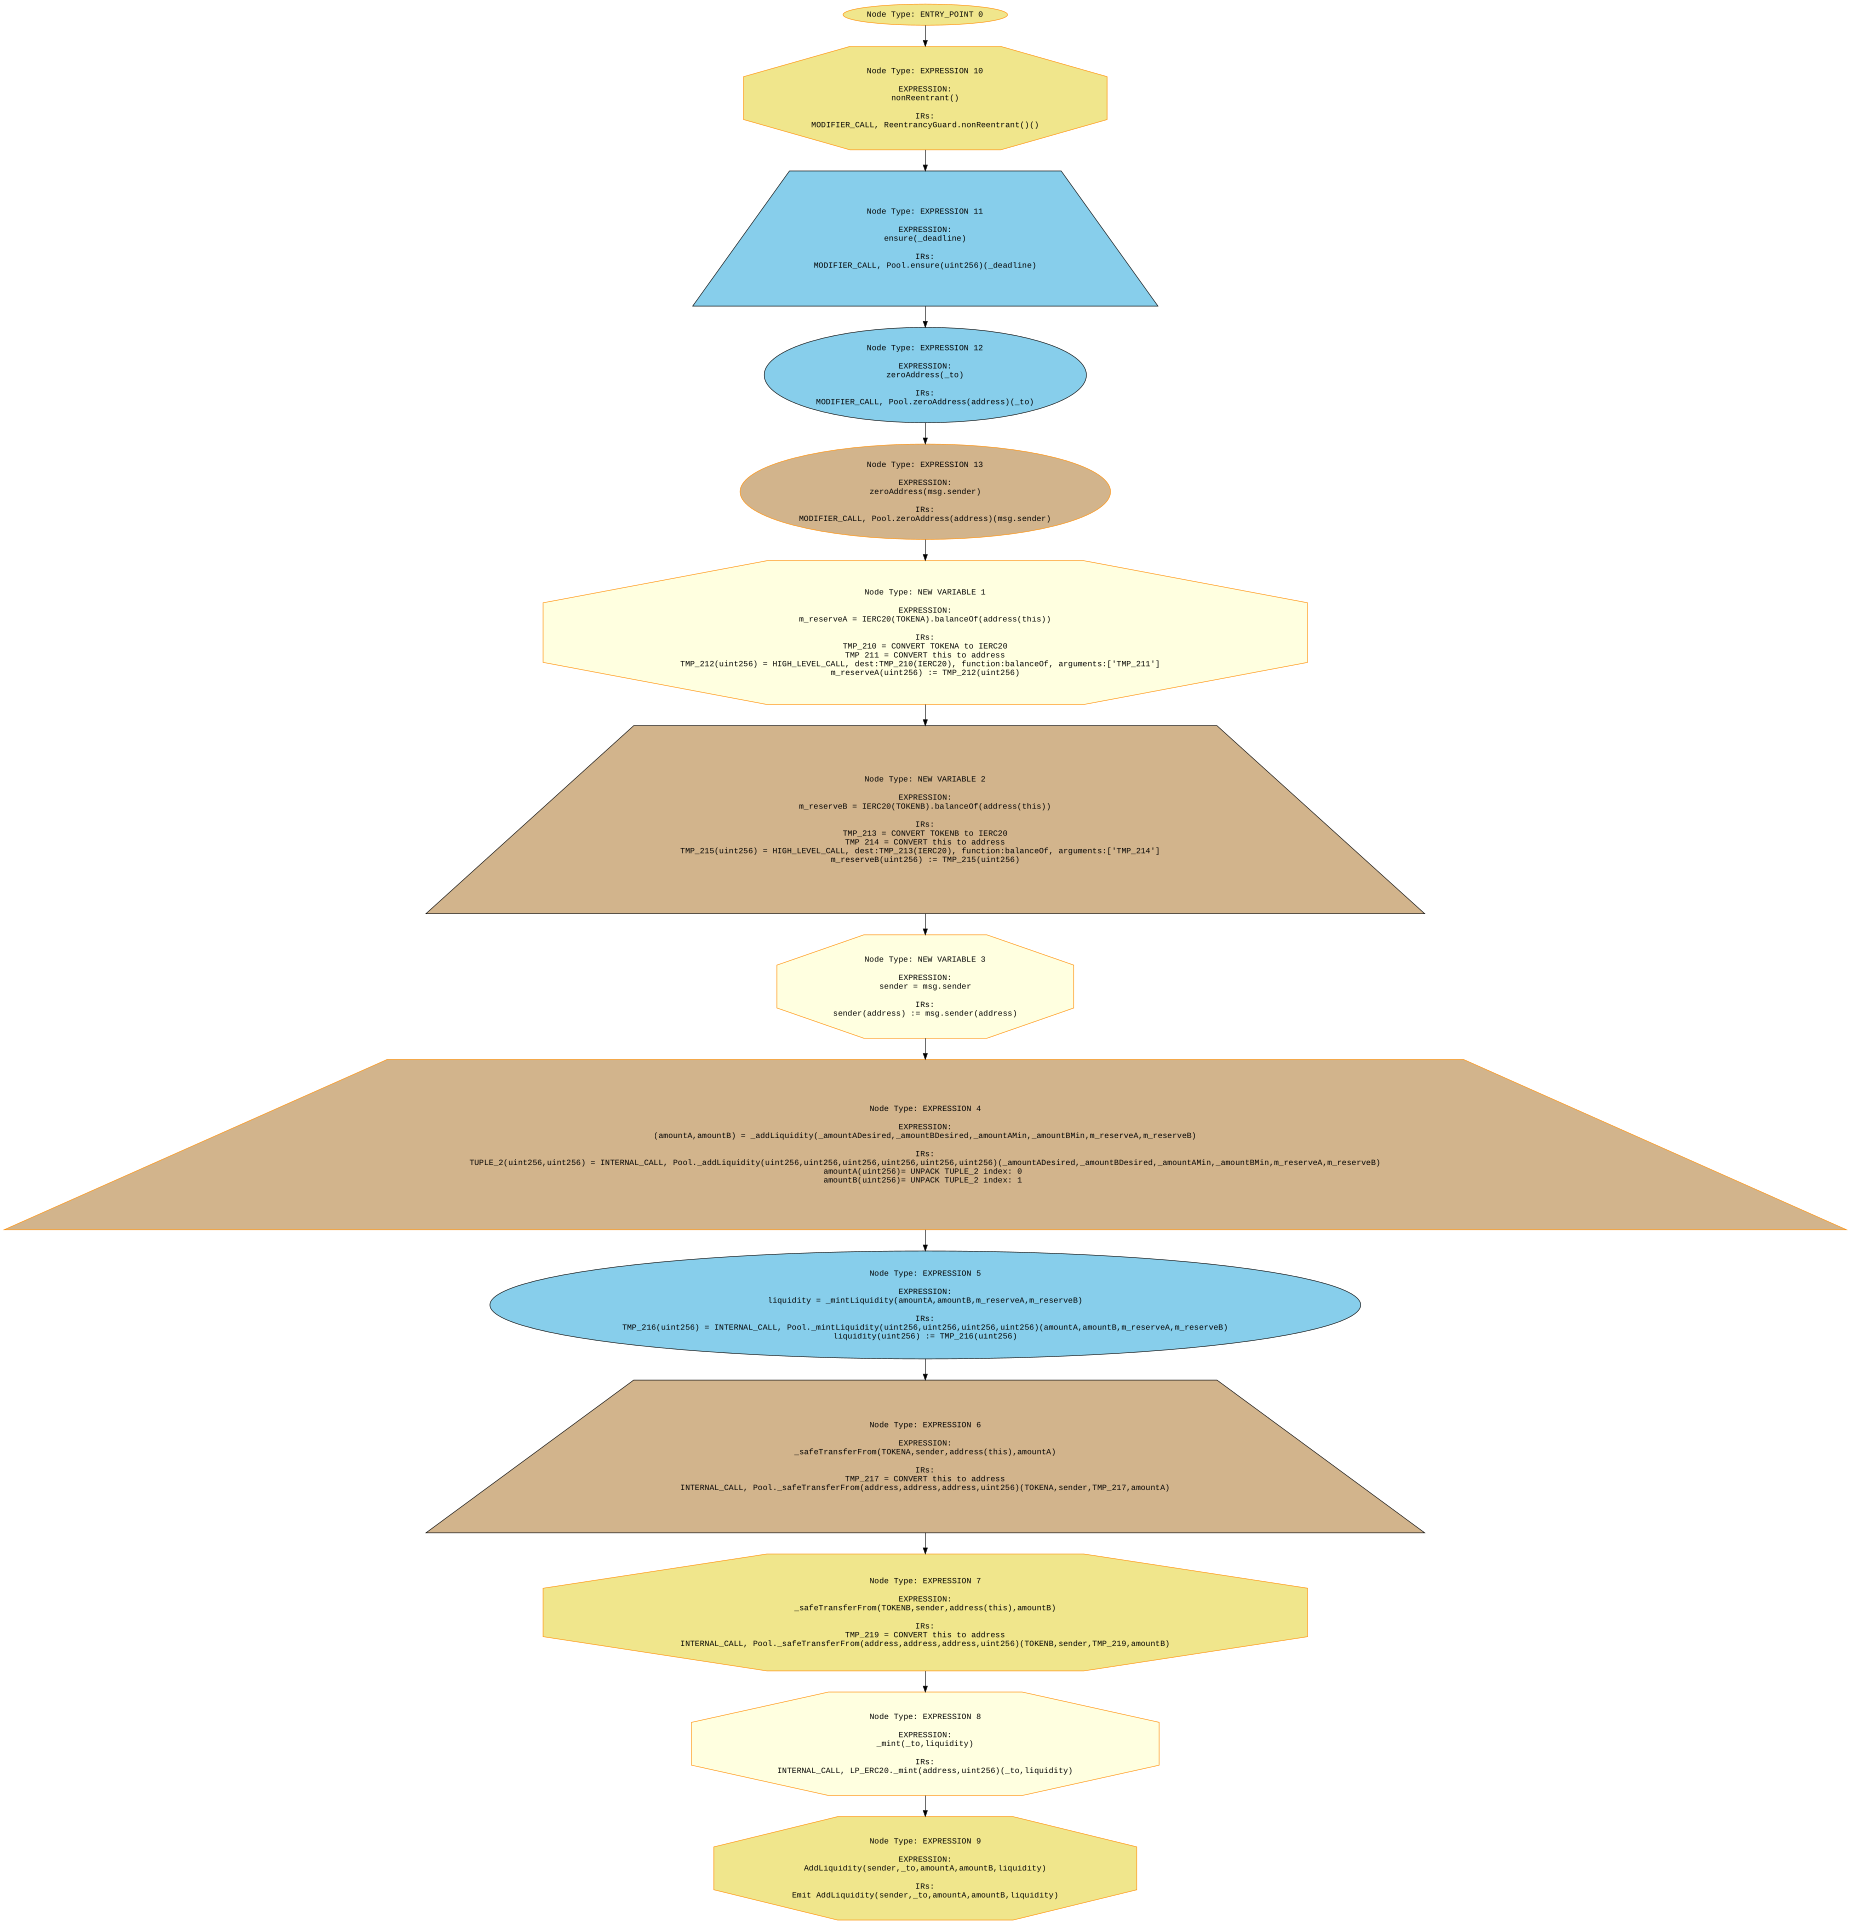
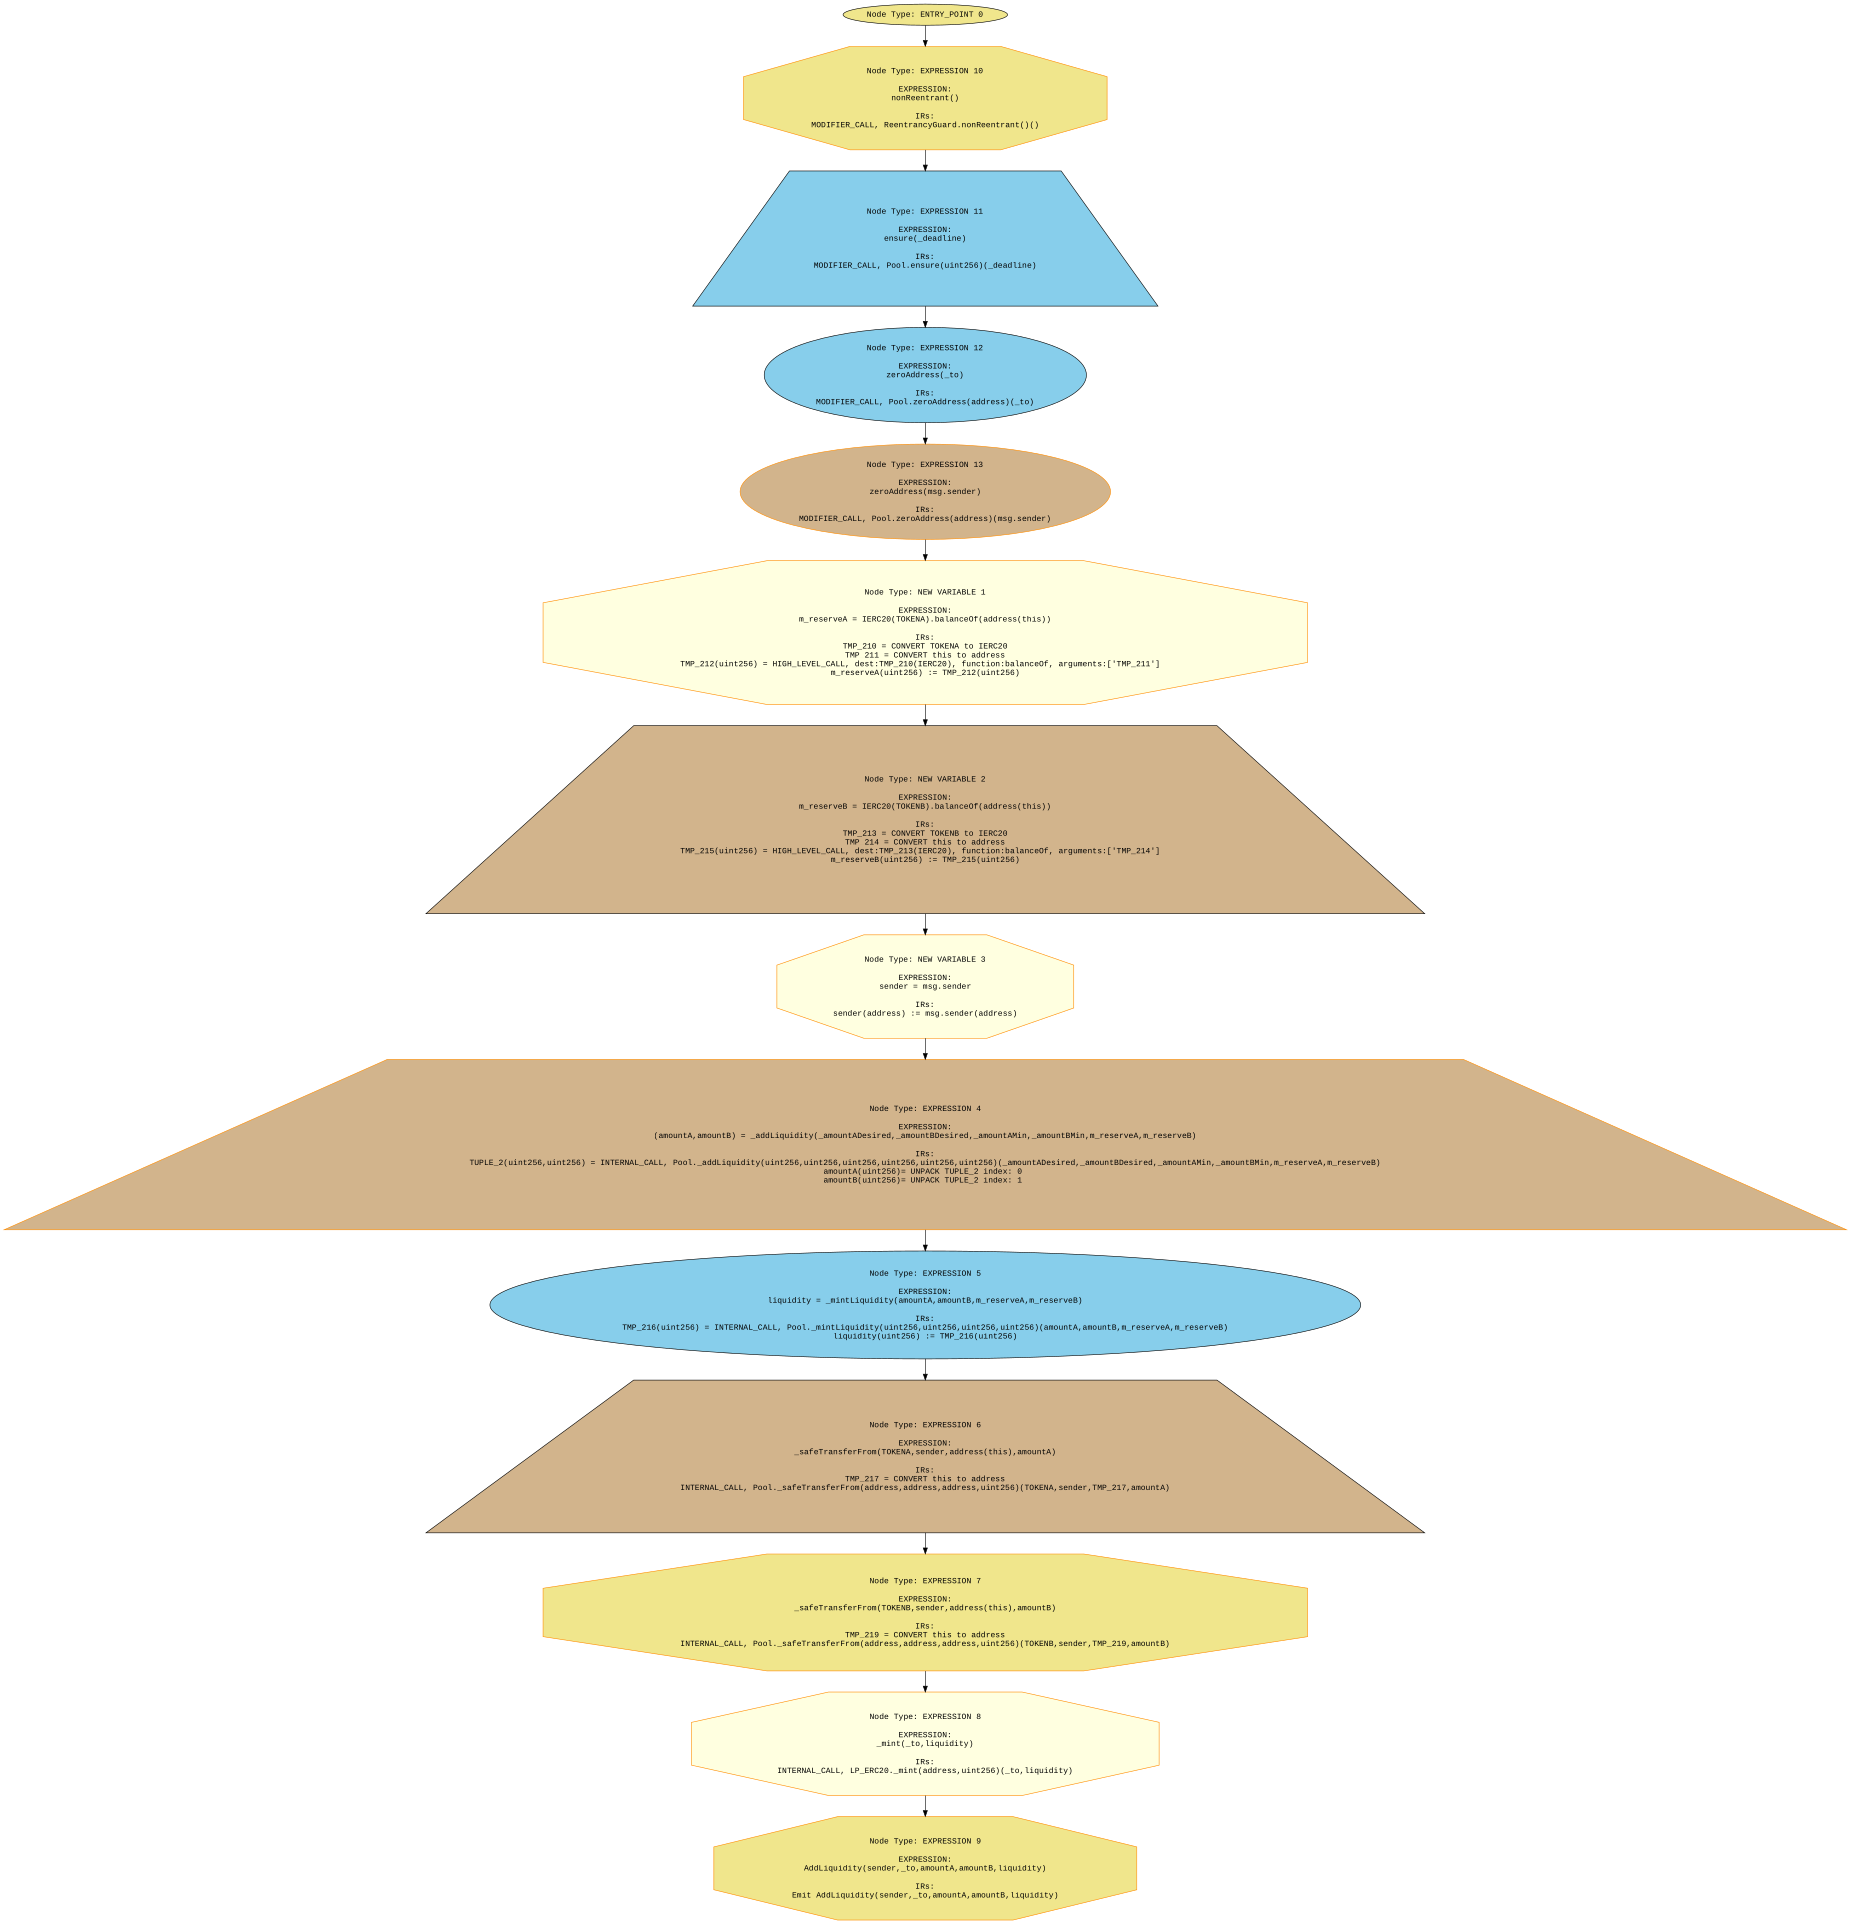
node "Node Type: ENTRY_POINT 0": color darkorange -> black
